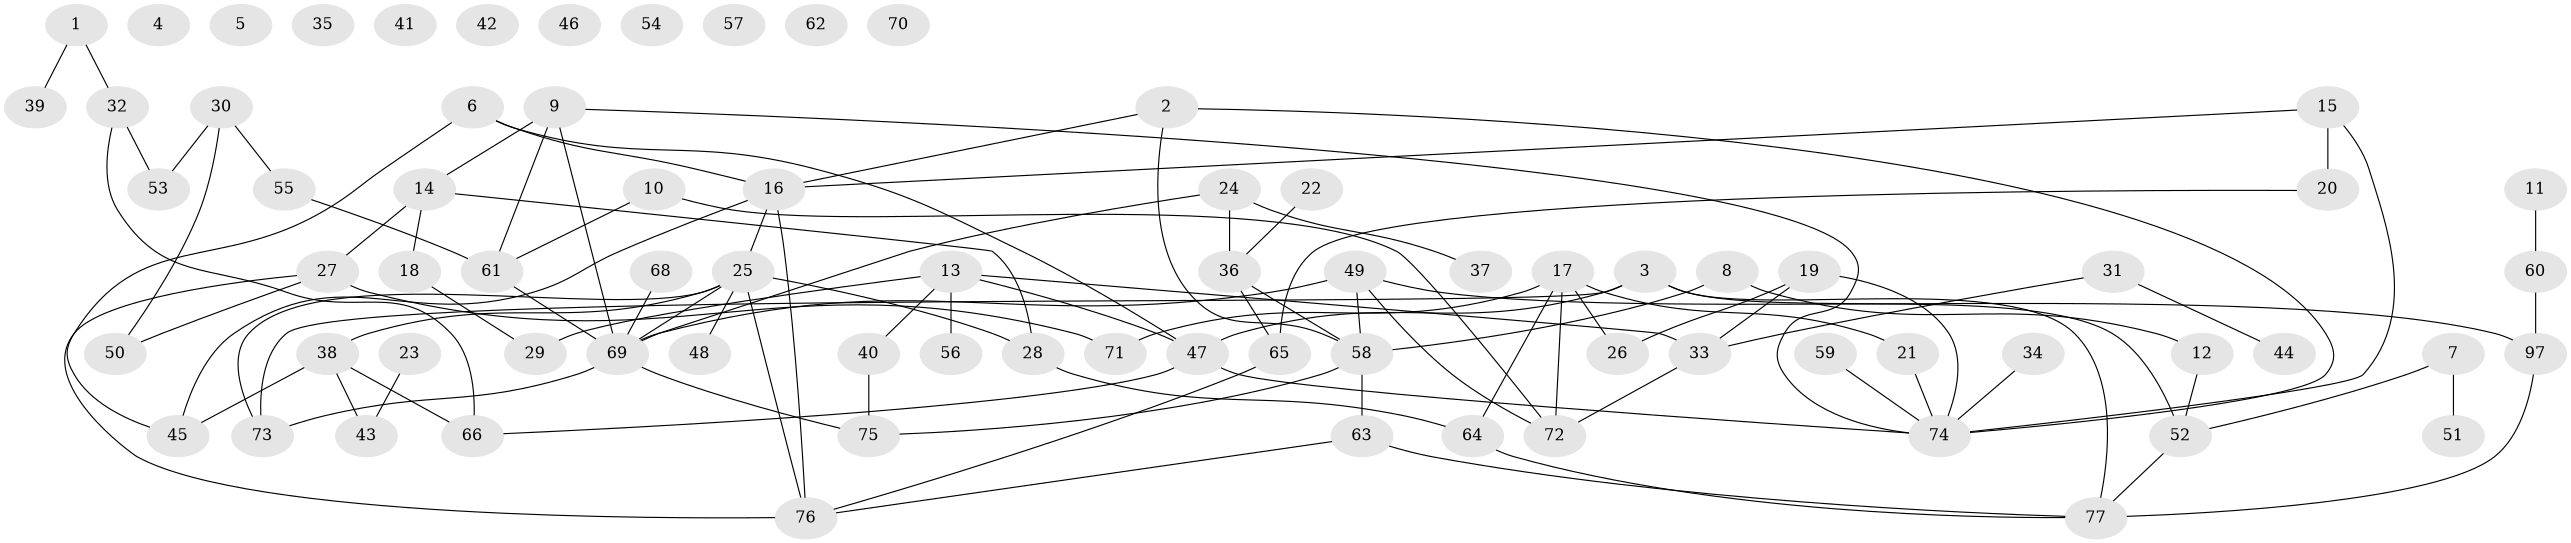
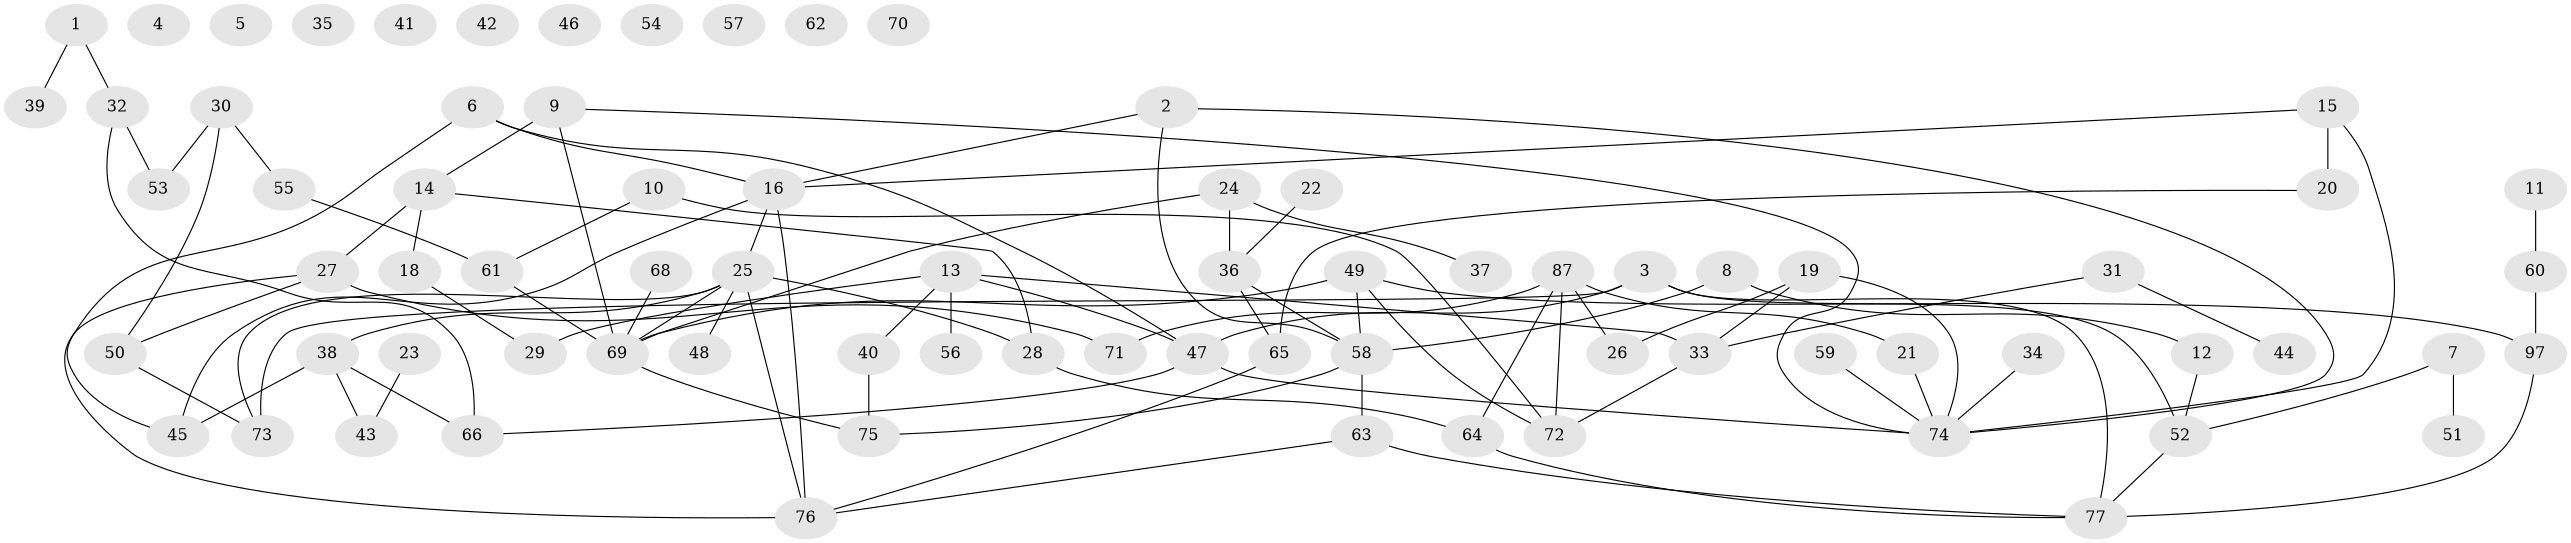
edge "9" -- "61": removed
node "17": label "17" -> "87"
edge "69" -- "73": now "50" -- "73"
